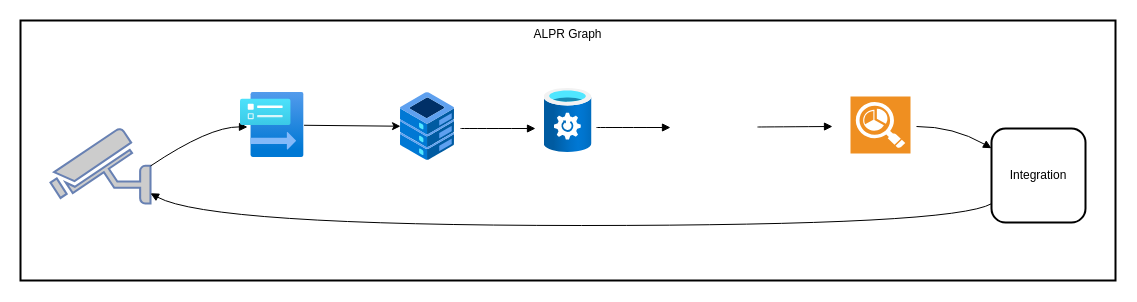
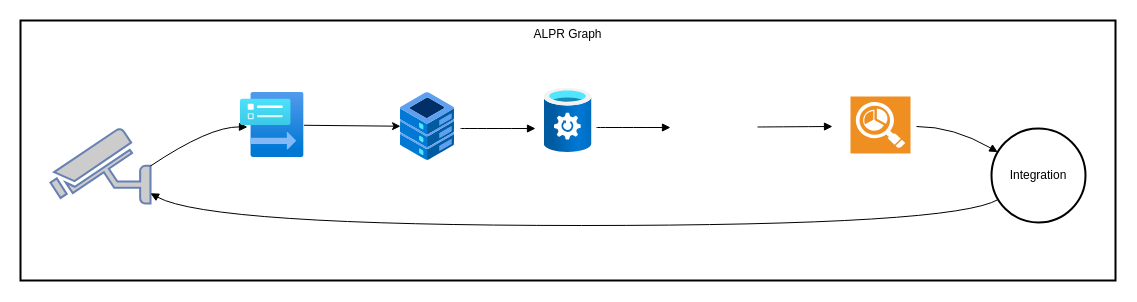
node "Integration": shape rounded rectangle -> ellipse
